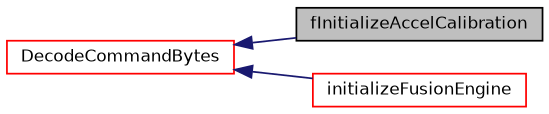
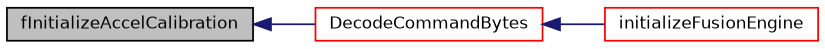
edge "fInitializeAccelCalibration" -> "DecodeCommandBytes": reversed
